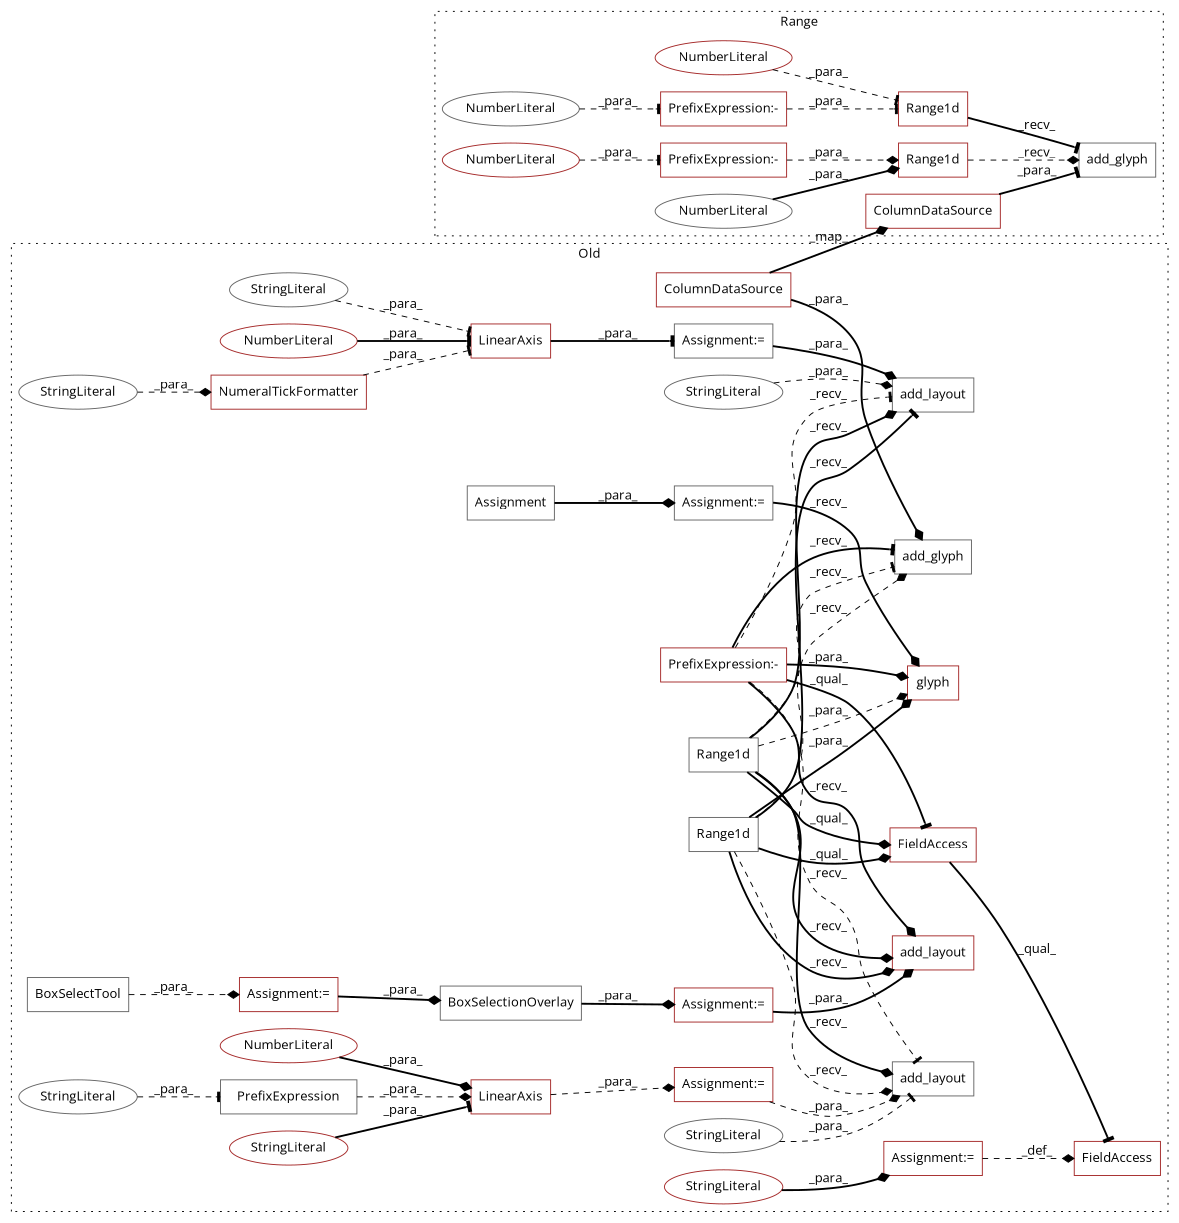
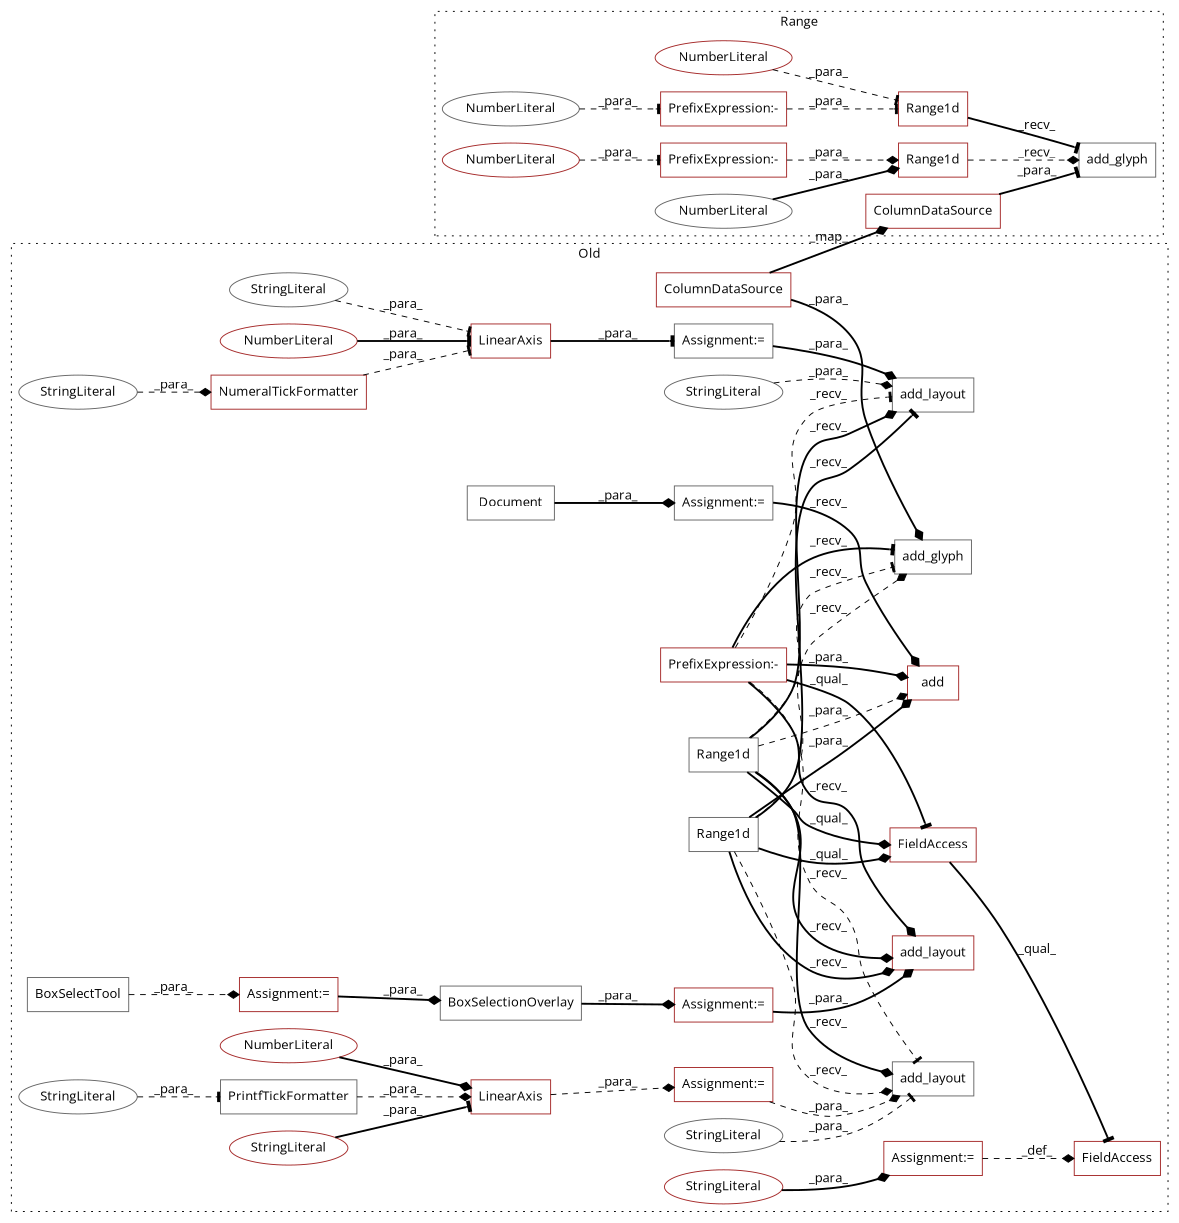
node "Assignment": label "Assignment" -> "Document"
node "glyph": label "glyph" -> "add"
node "PrefixExpression": label "PrefixExpression" -> "PrintfTickFormatter"
